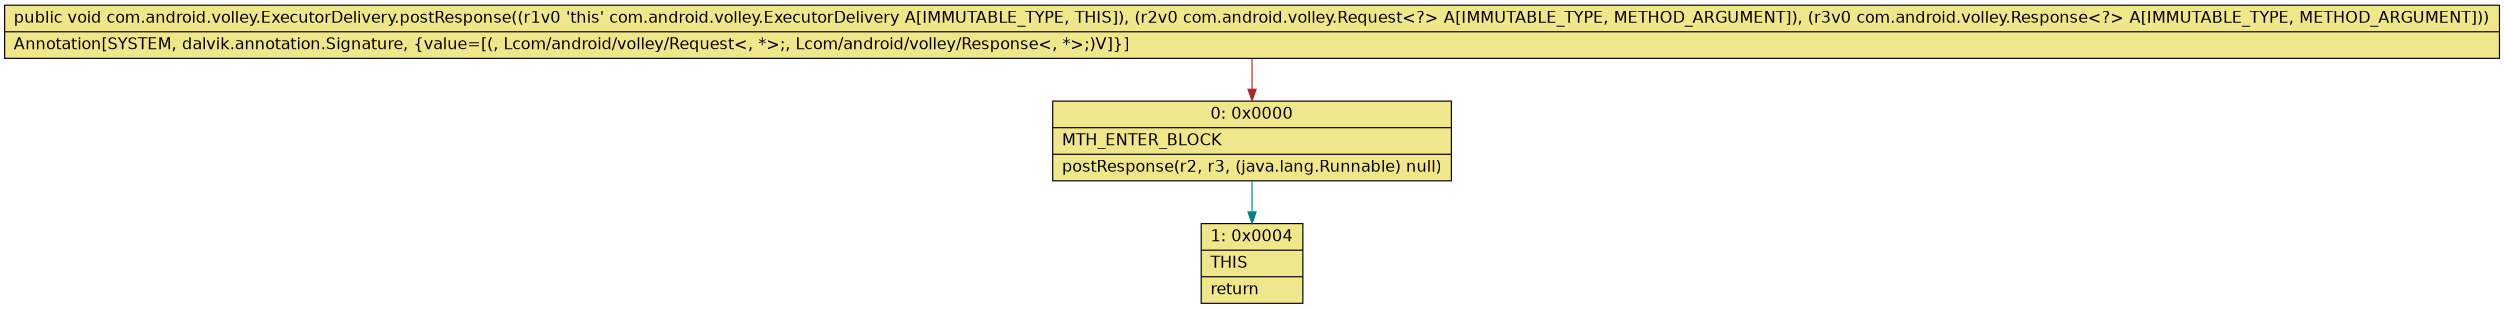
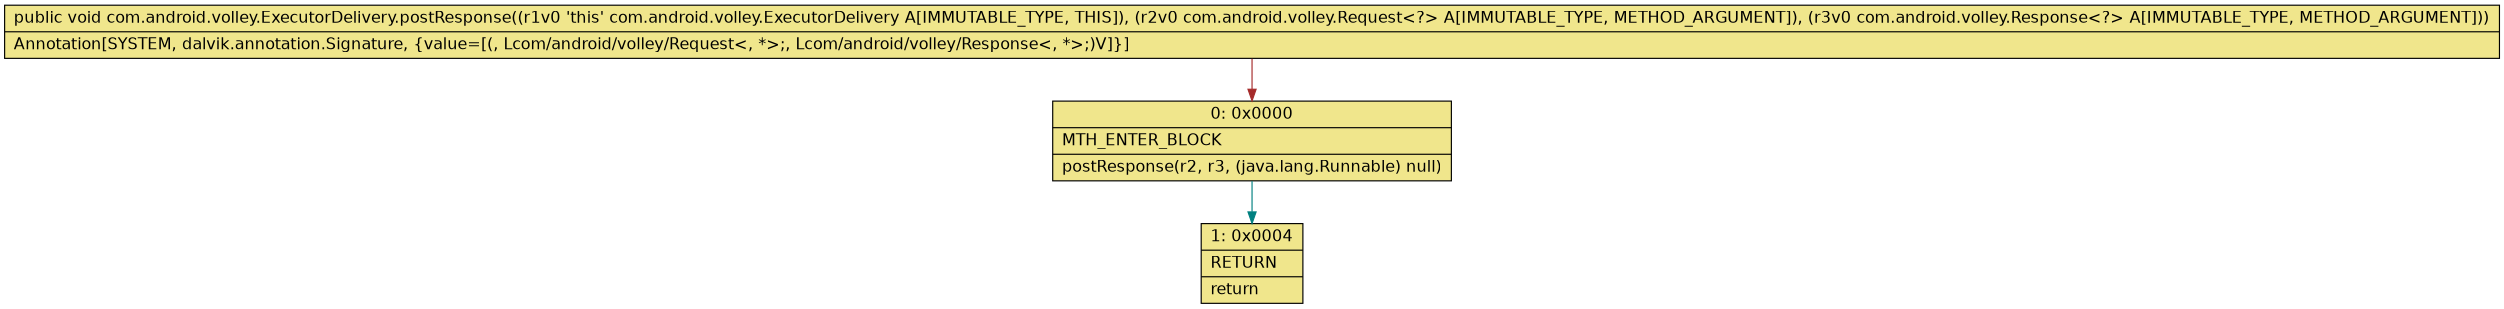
node "1: 0x0004": text "THIS" -> "RETURN"
